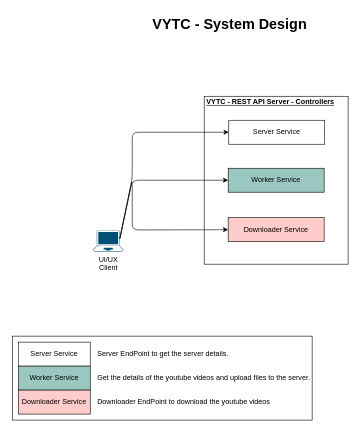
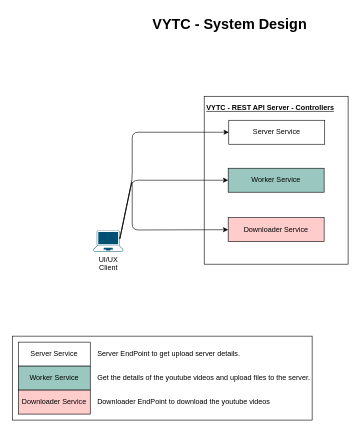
node "VYTC - REST API Server - Controllers": moved (271, 102) -> (271, 108)
node "Server EndPoint to get the server details.": label "Server EndPoint to get the server details." -> "Server EndPoint to get upload server details."
